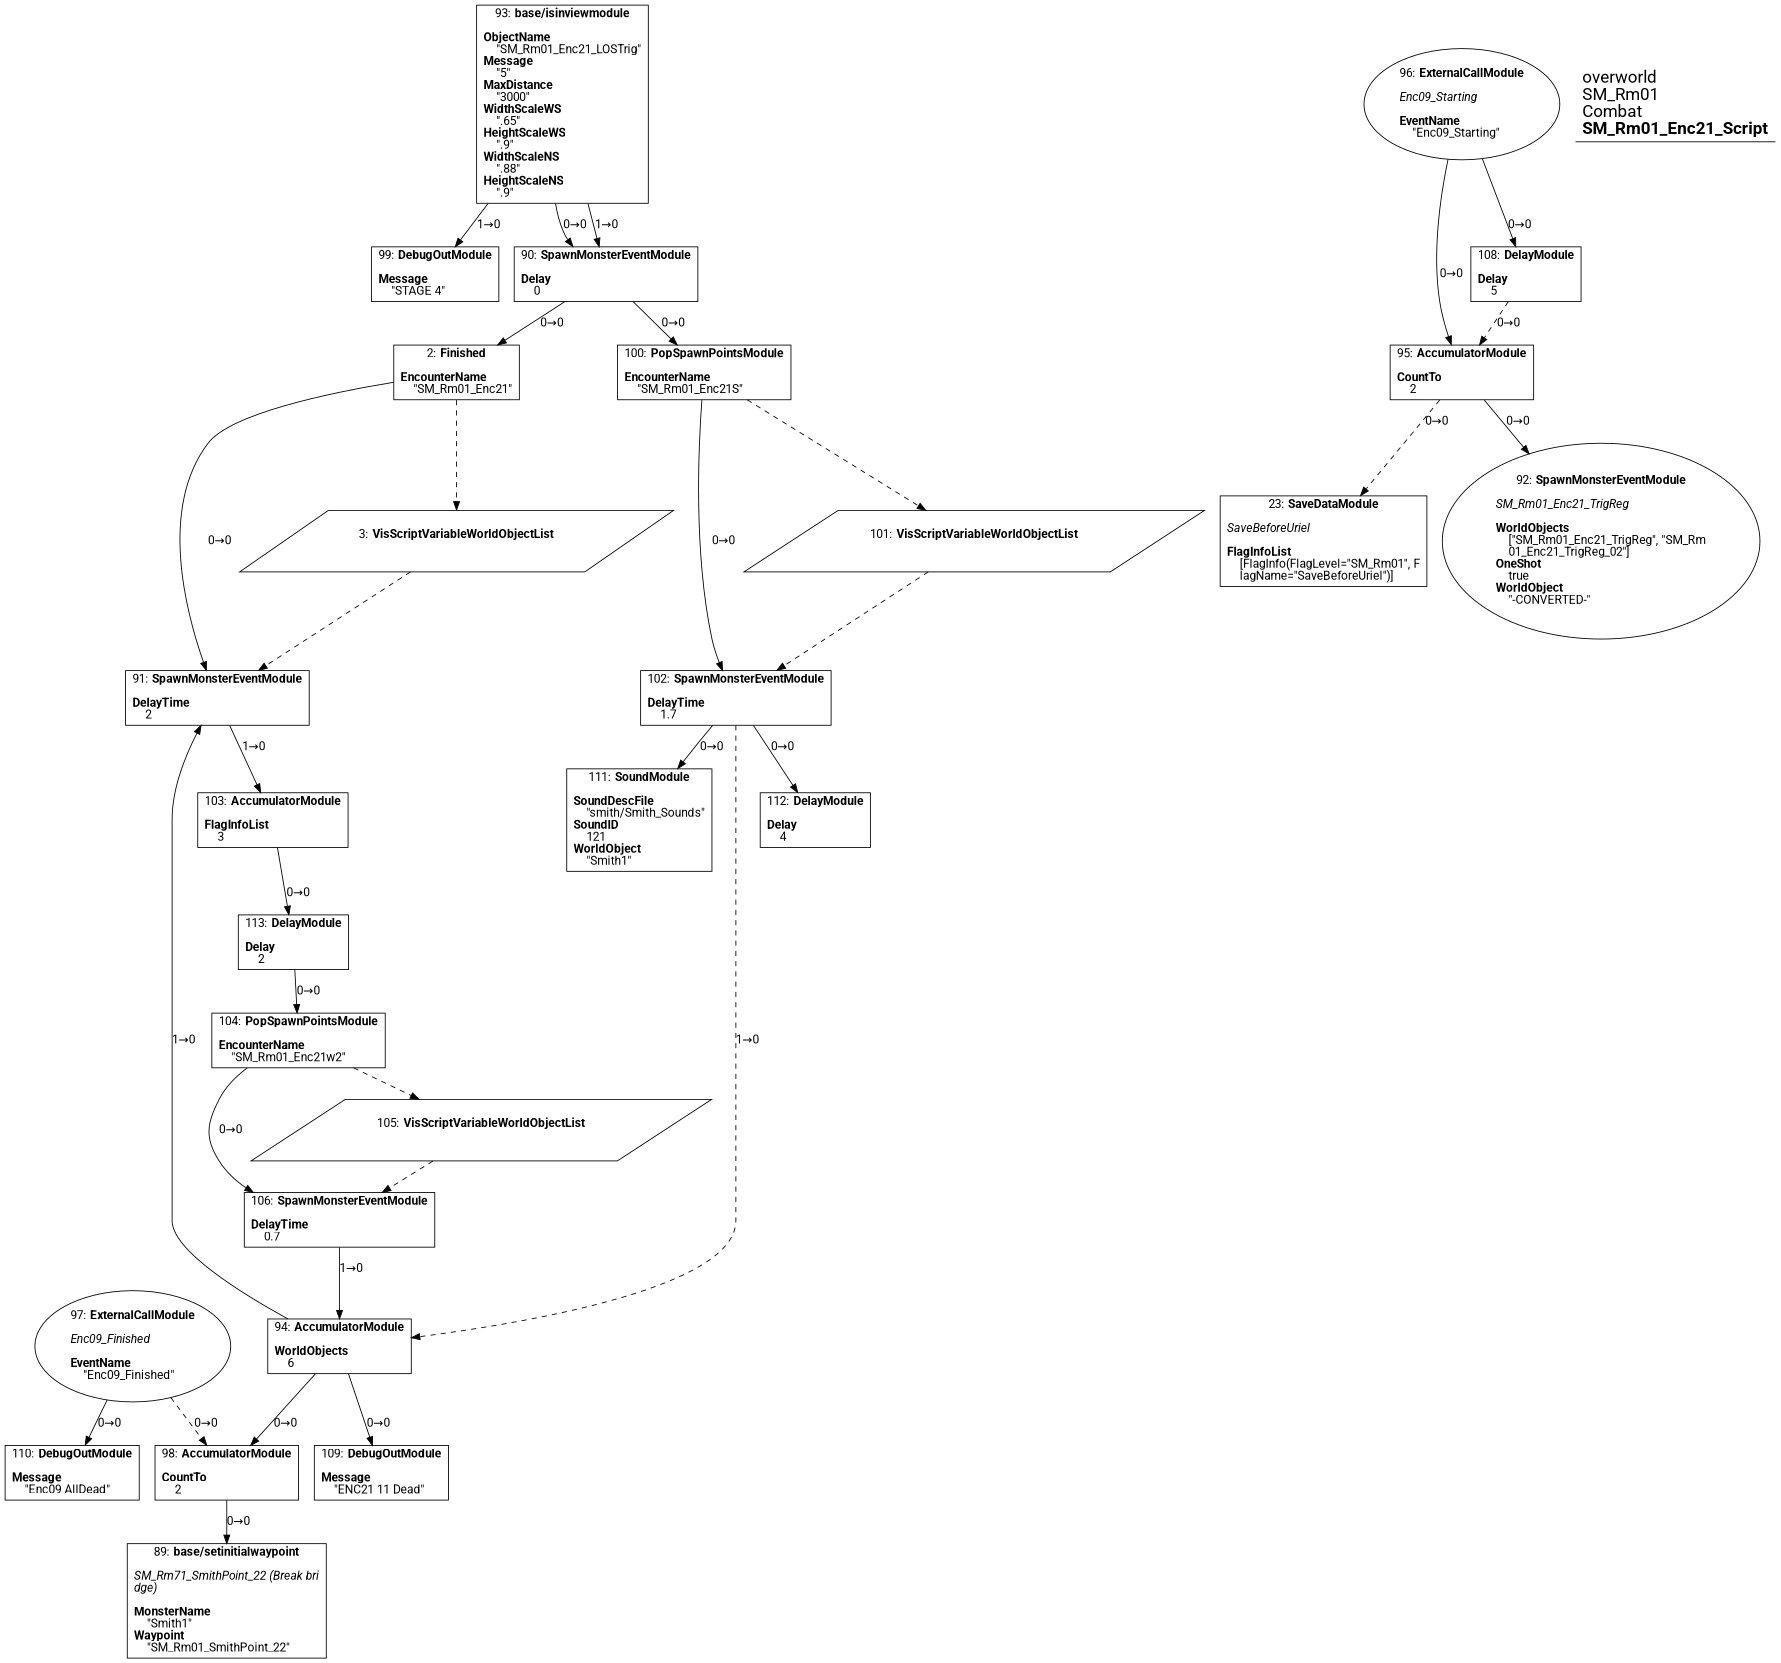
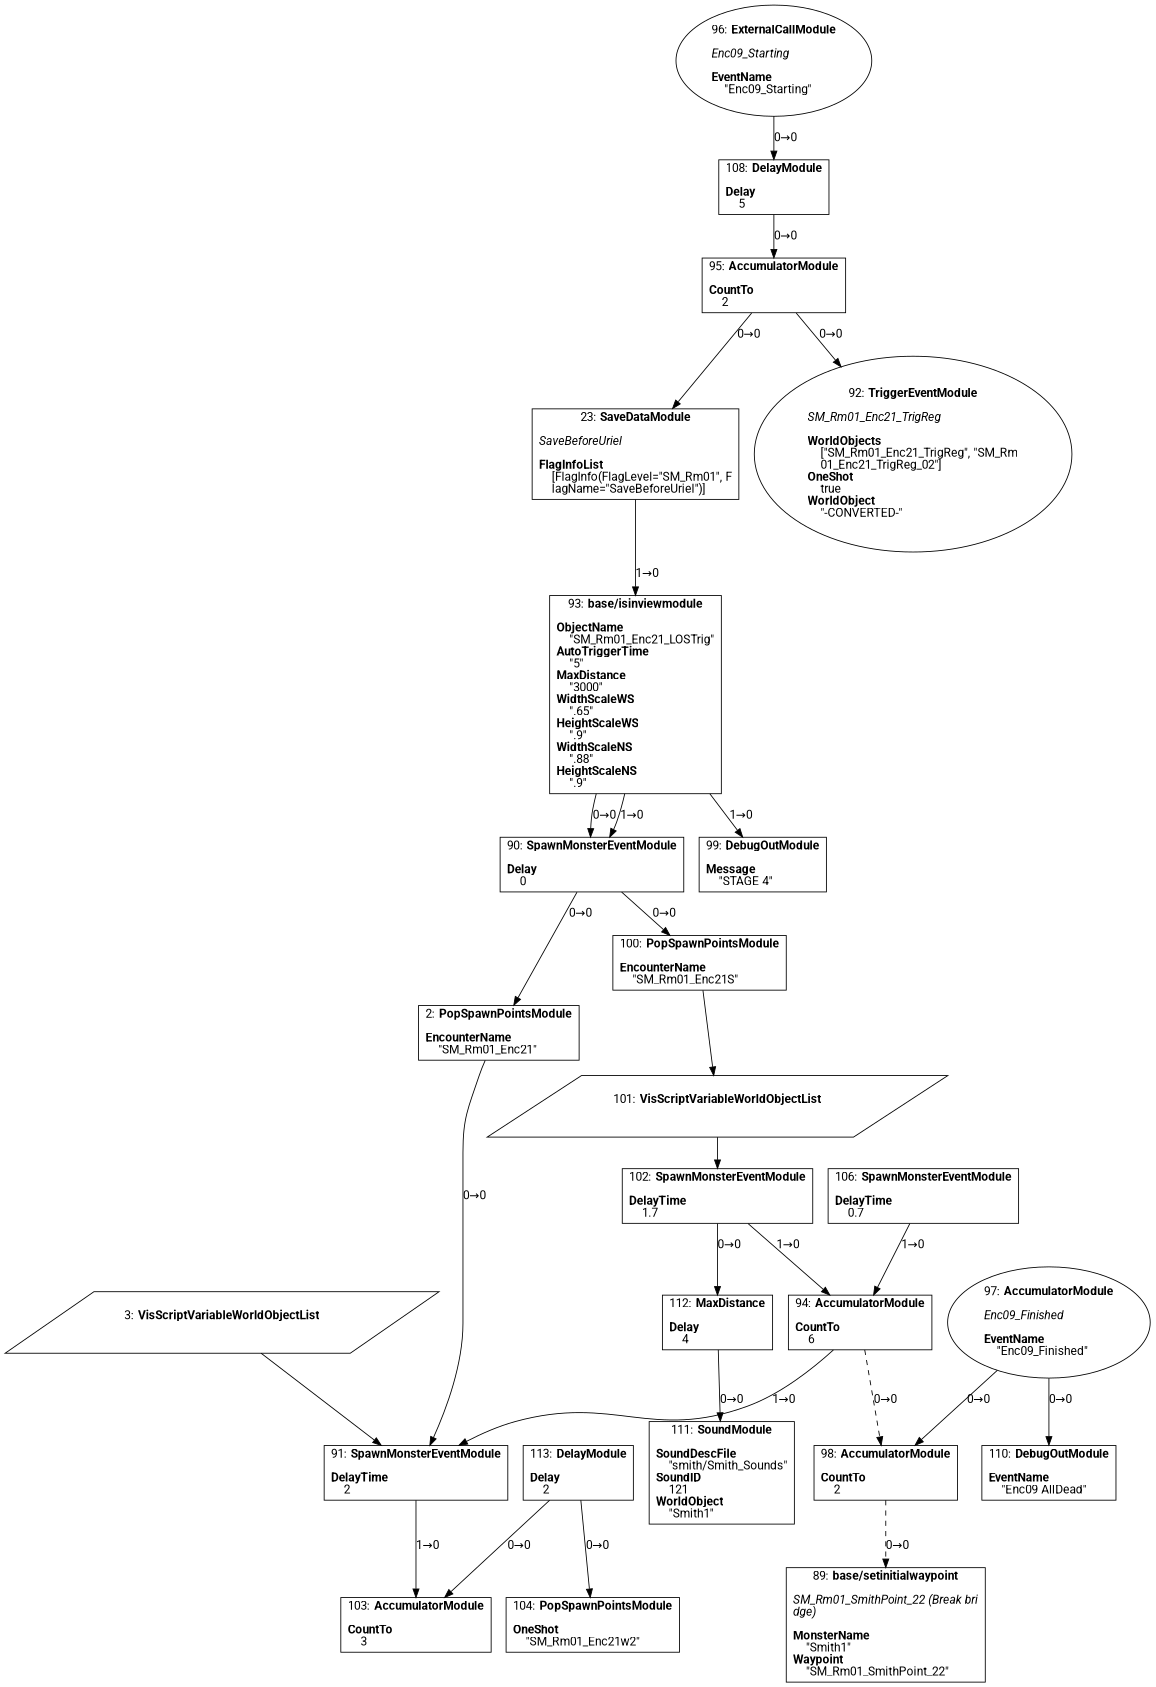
node "93:": text "Message" -> "AutoTriggerTime"
node "overworld": removed
edge "96:" -> "95:": removed, label "0→0"
edge "108:" -> "95:": style dashed -> solid
node "2:": text "Finished" -> "PopSpawnPointsModule"
edge "95:" -> "23:": style dashed -> solid
edge "2:" -> "3:": removed
edge "100:" -> "101:": style dashed -> solid
node "92:": text "SpawnMonsterEventModule" -> "TriggerEventModule"
edge "100:" -> "102:": removed, label "0→0"
edge "23:" -> "93:": added, label "1→0"
edge "3:" -> "91:": style dashed -> solid
edge "101:" -> "102:": style dashed -> solid
edge "102:" -> "111:": now "112:" -> "111:"
node "112:": text "DelayModule" -> "MaxDistance"
node "103:": text "FlagInfoList" -> "CountTo"
edge "103:" -> "113:": reversed
node "104:": text "EncounterName" -> "OneShot"
edge "104:" -> "106:": removed, label "0→0"
node "105:": removed
edge "102:" -> "94:": style dashed -> solid
node "97:": text "ExternalCallModule" -> "AccumulatorModule"
node "94:": text "WorldObjects" -> "CountTo"
edge "94:" -> "98:": style solid -> dashed
edge "97:" -> "98:": style dashed -> solid
node "109:": removed
node "110:": text "Message" -> "EventName"
edge "98:" -> "89:": style solid -> dashed
node "89:": text "SM_Rm71_SmithPoint_22 (Break bri" -> "SM_Rm01_SmithPoint_22 (Break bri"
